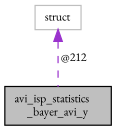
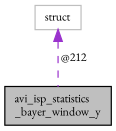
node "avi_isp_statistics _bayer_avi_y": label "avi_isp_statistics _bayer_avi_y" -> "avi_isp_statistics _bayer_window_y"
